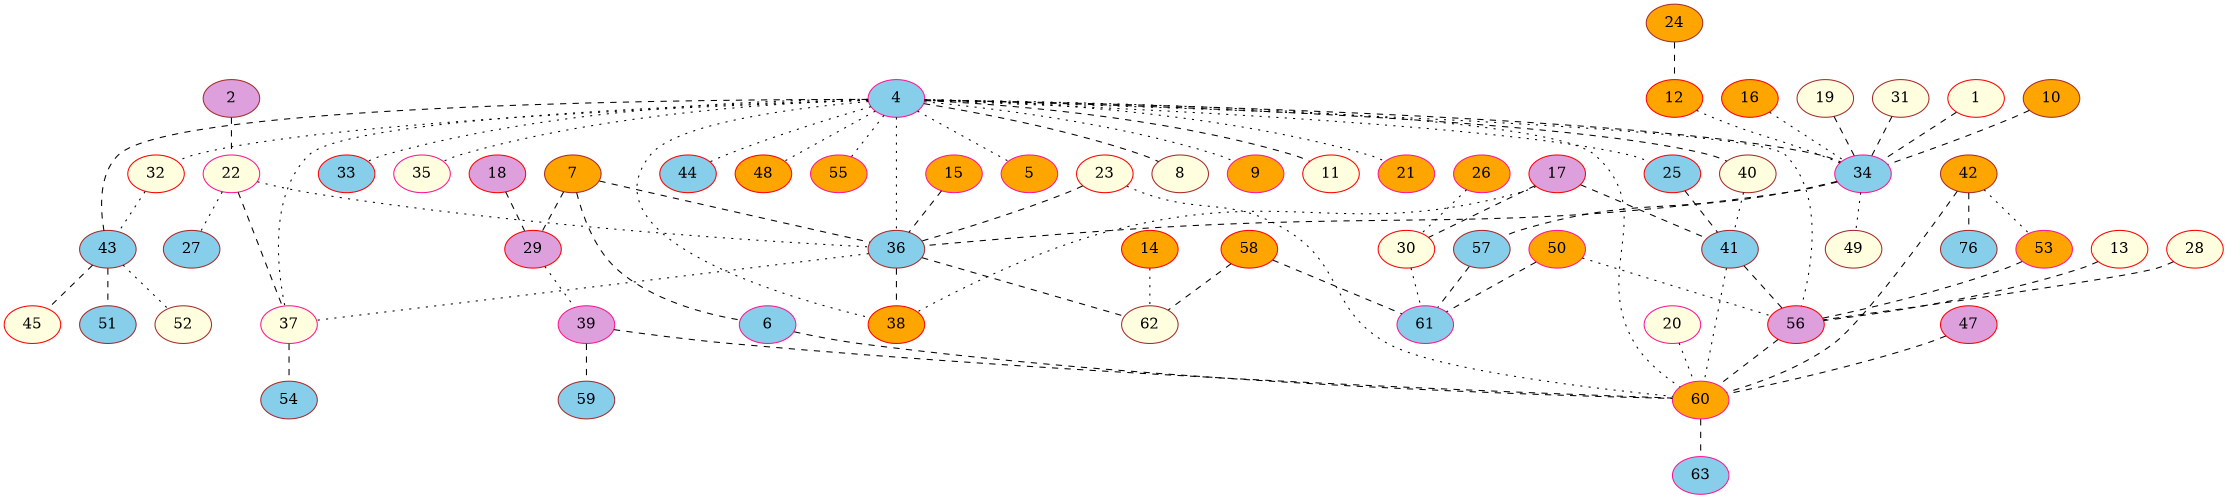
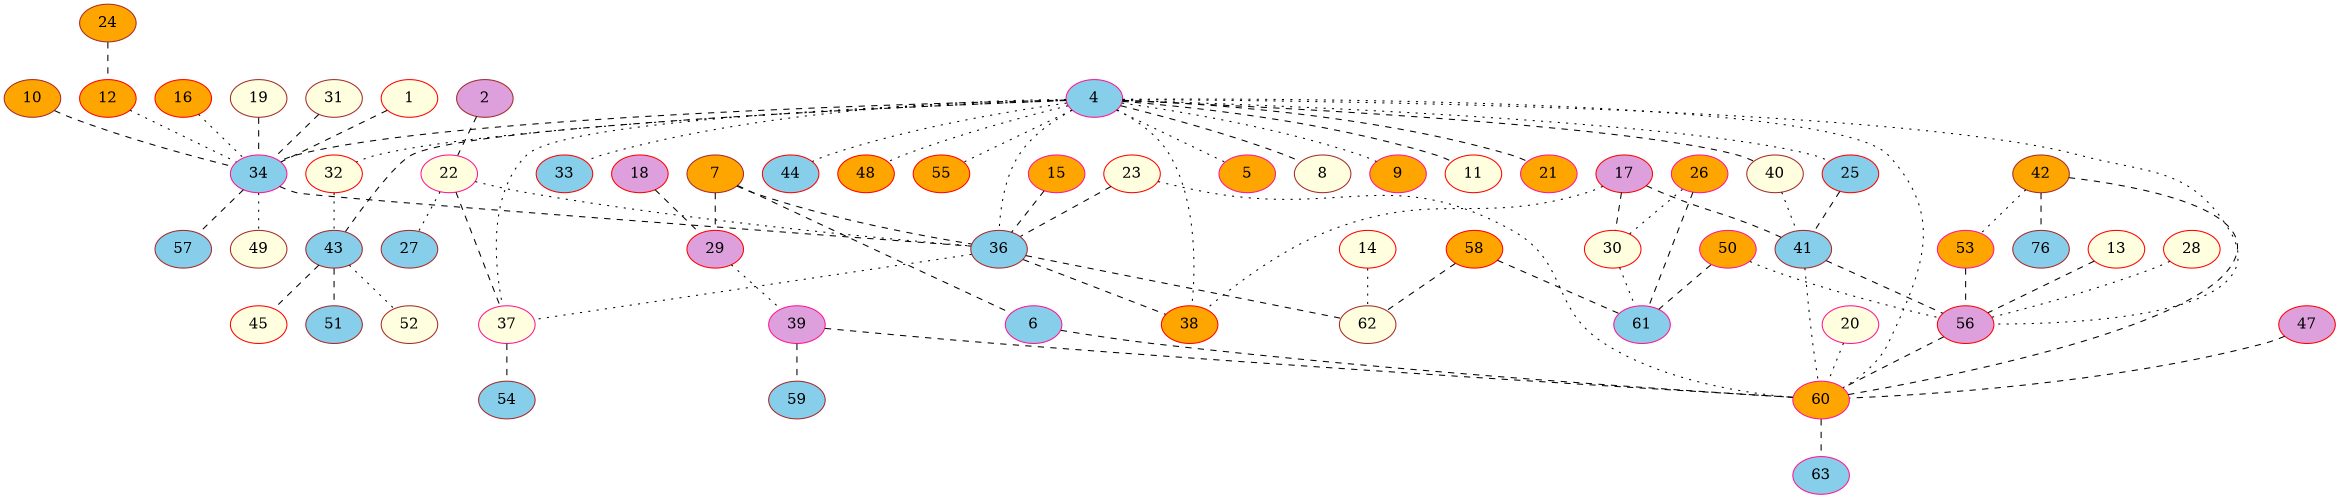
edge "4" -- "21": style dotted -> dashed
node "35": removed
node "55": color deeppink -> red
node "14": fillcolor orange -> lightyellow
edge "57" -- "61": now "26" -- "61"
edge "28" -- "56": style dashed -> dotted
